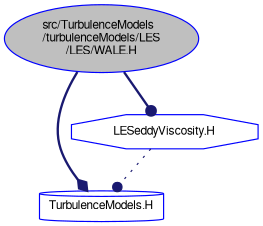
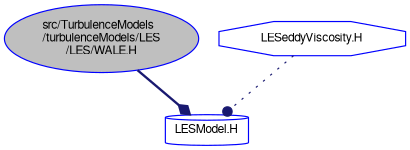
edge "src/TurbulenceModels /turbulenceModels/LES /LES/WALE.H" -> "LESeddyViscosity.H": removed
node "TurbulenceModels.H": label "TurbulenceModels.H" -> "LESModel.H"
